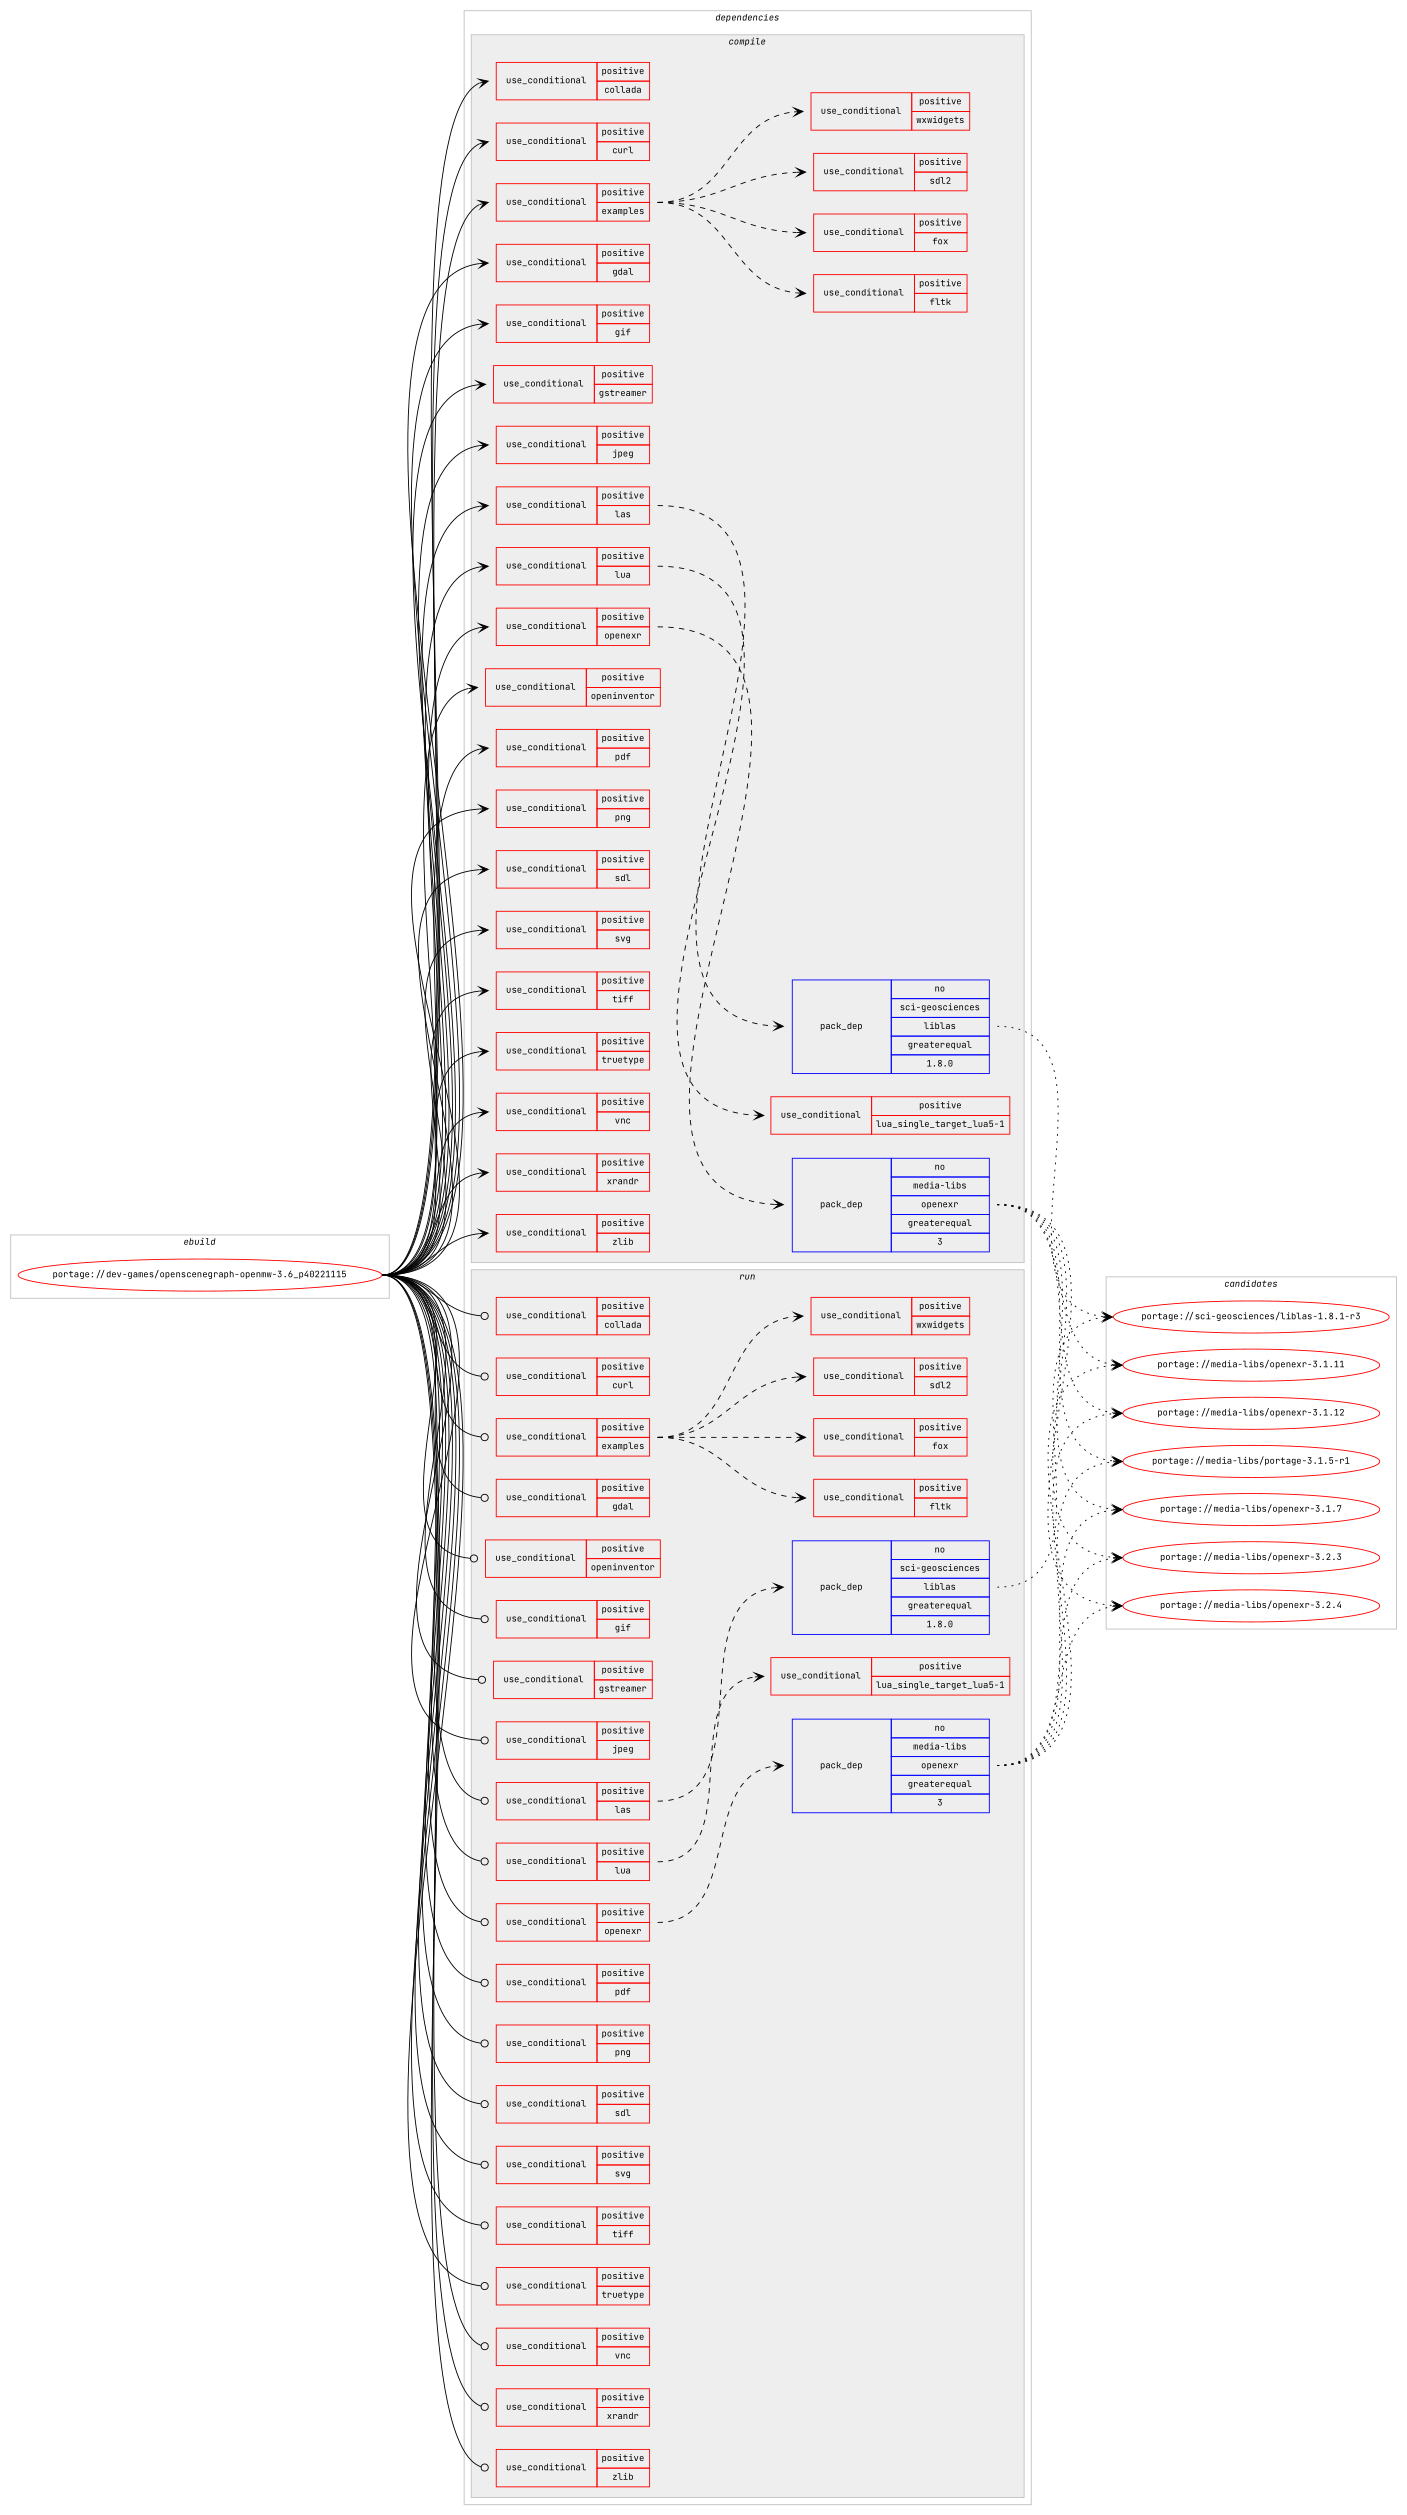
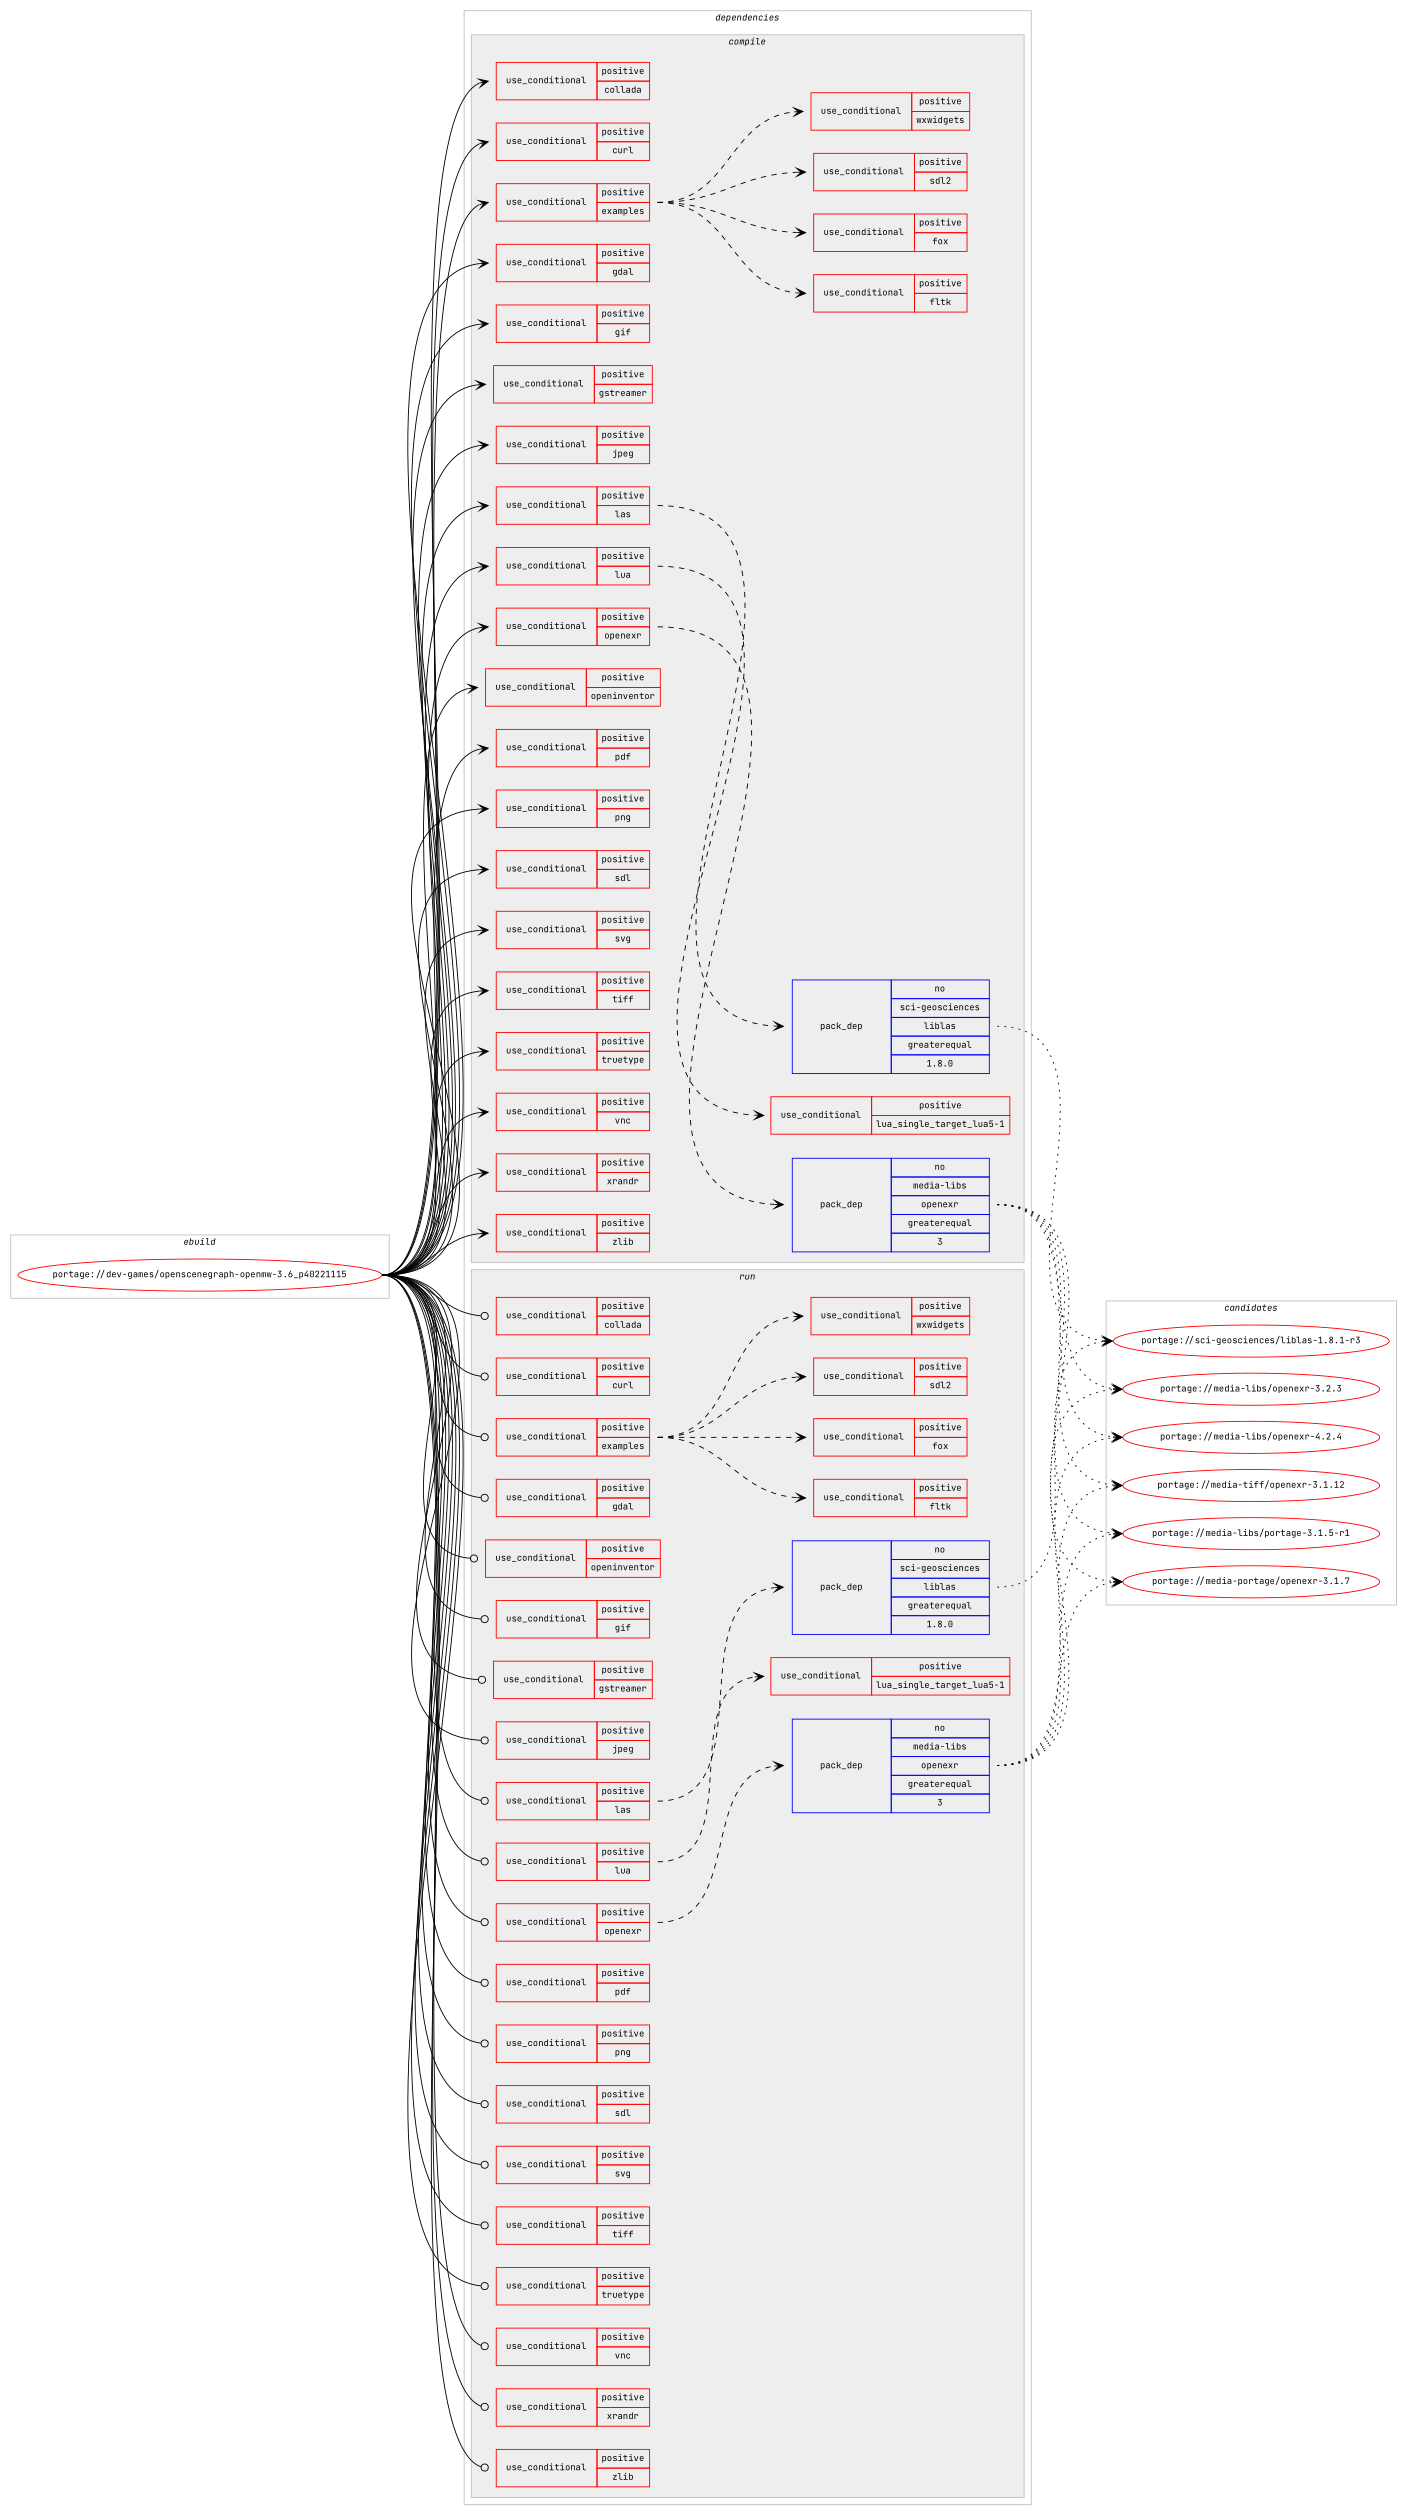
node "portage://media-libs/openexr-3.1.11": removed
node "portage://media-libs/openexr-3.1.12": label "portage://media-libs/openexr-3.1.12" -> "portage://media-tiff/openexr-3.1.12"
node "portage://media-libs/openexr-3.1.7": label "portage://media-libs/openexr-3.1.7" -> "portage://media-portage/openexr-3.1.7"
node "portage://media-libs/openexr-3.2.4": label "portage://media-libs/openexr-3.2.4" -> "portage://media-libs/openexr-4.2.4"
